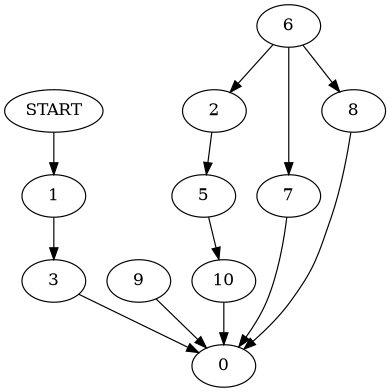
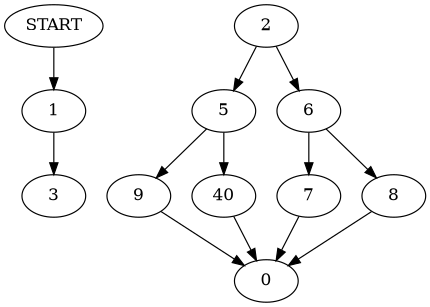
edge "6" -> "2": reversed
edge "5" -> "9": added
node "10": label "10" -> "40"
edge "3" -> "0": removed
